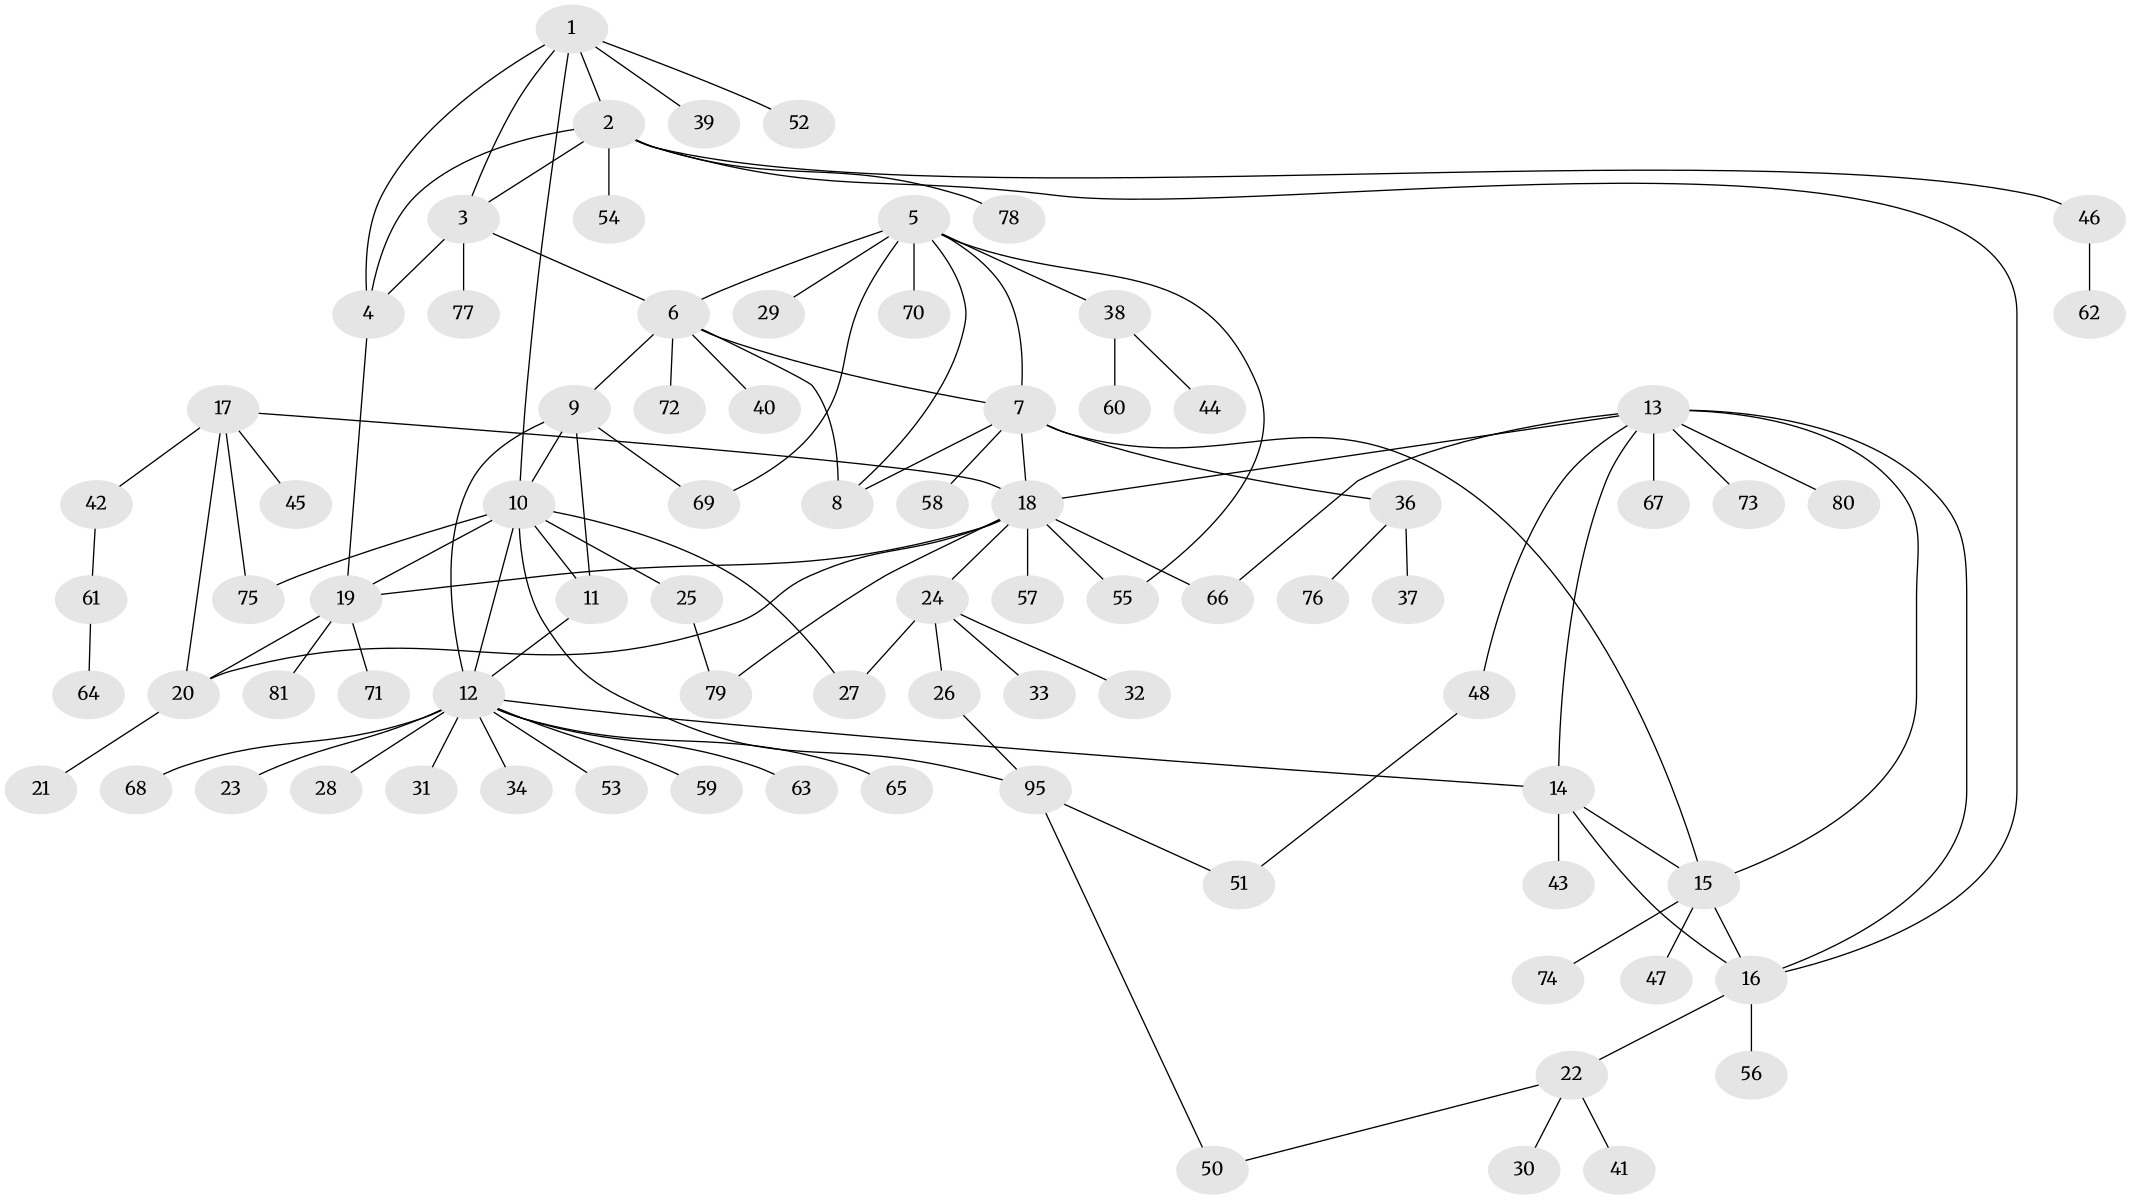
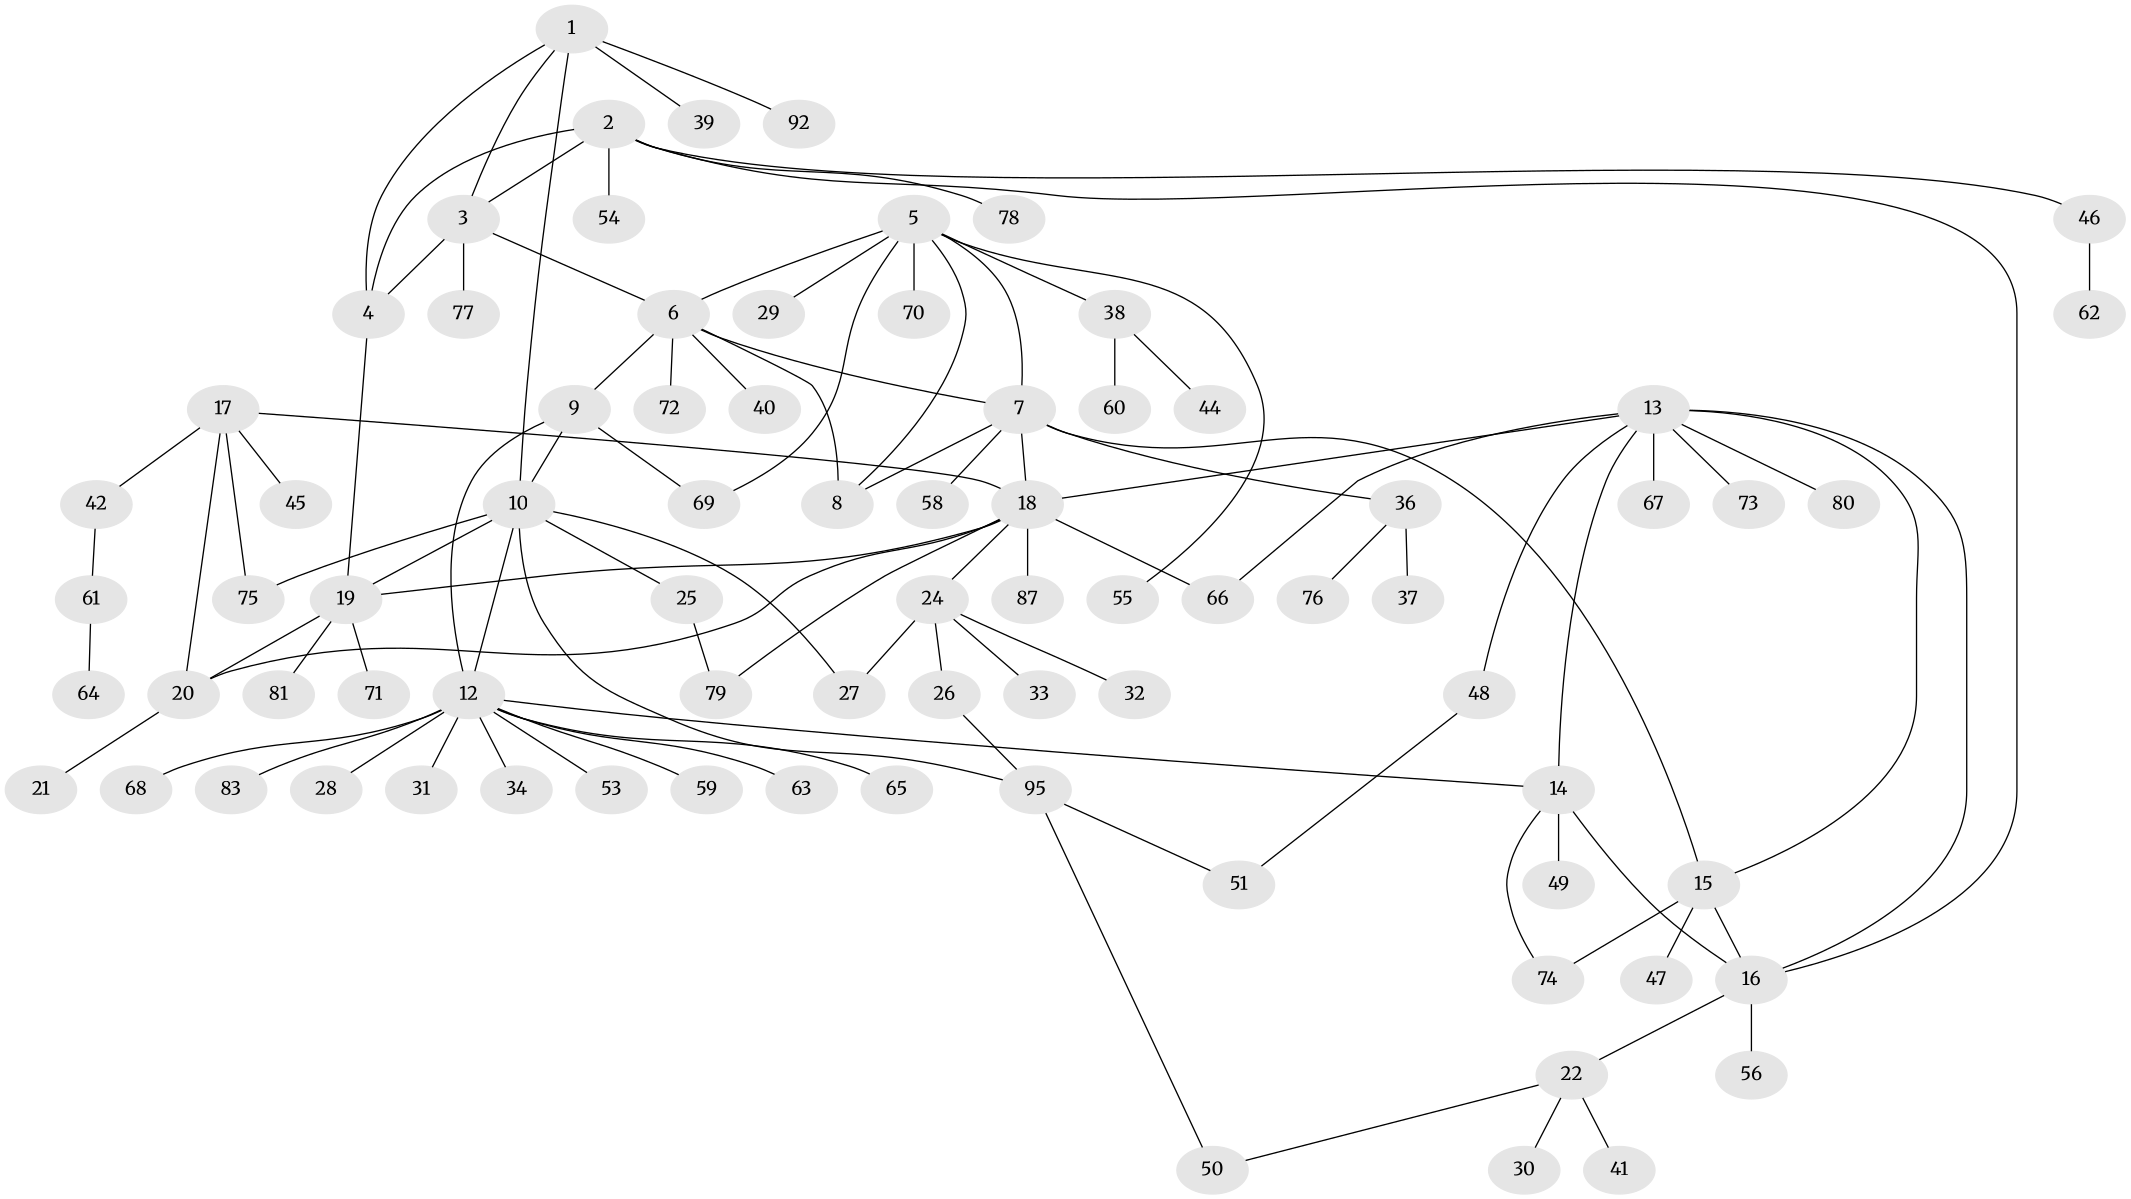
edge "1" -- "2": removed
node "52": label "52" -> "92"
edge "18" -- "55": removed
node "11": removed
node "57": label "57" -> "87"
node "23": label "23" -> "83"
edge "14" -- "15": now "14" -- "74"
node "43": label "43" -> "49"
